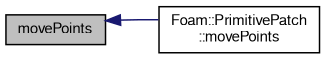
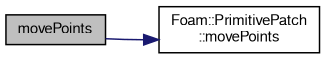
edge "Foam::PrimitivePatch ::movePoints" -> "movePoints": reversed
